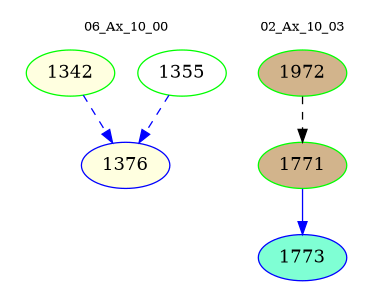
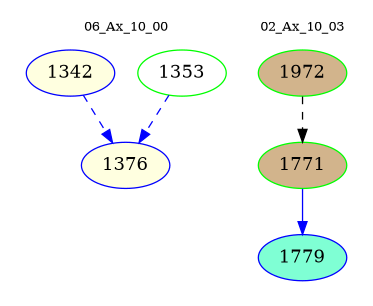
node "1342": color green -> blue
node "1355": label "1355" -> "1353"
node "1773": label "1773" -> "1779"
